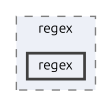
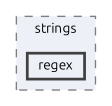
cluster "regex": label "regex" -> "strings"
